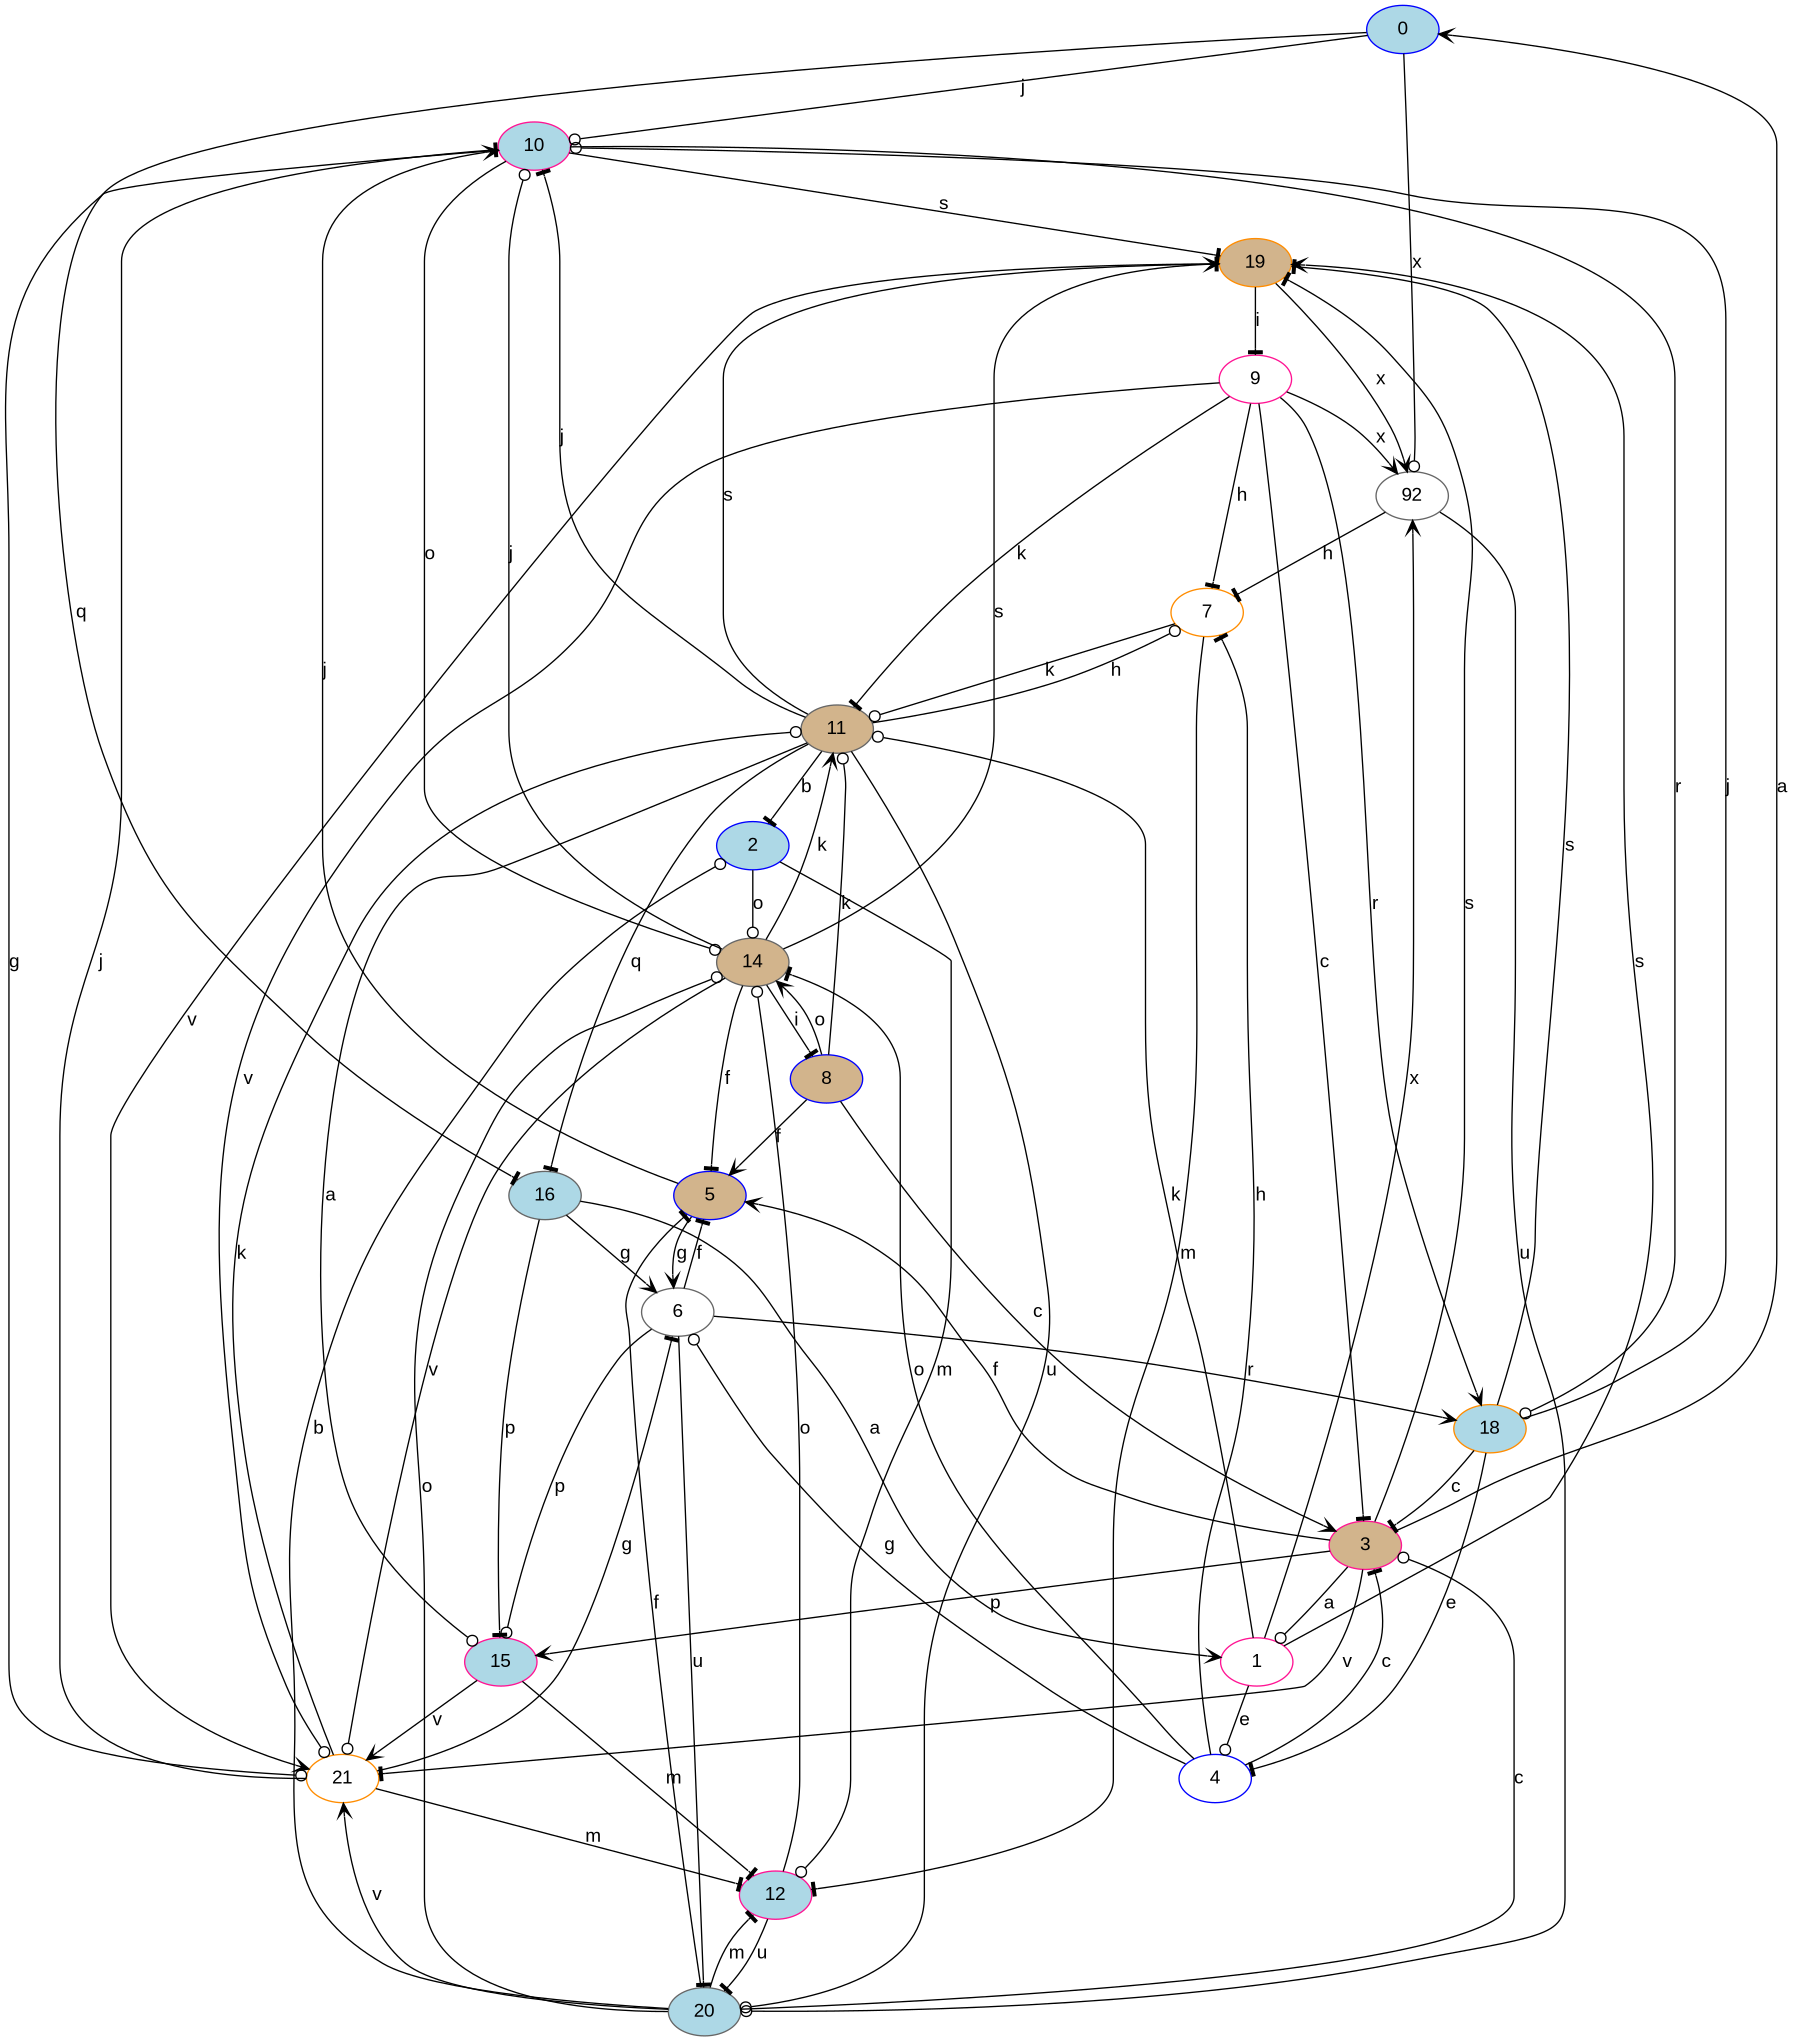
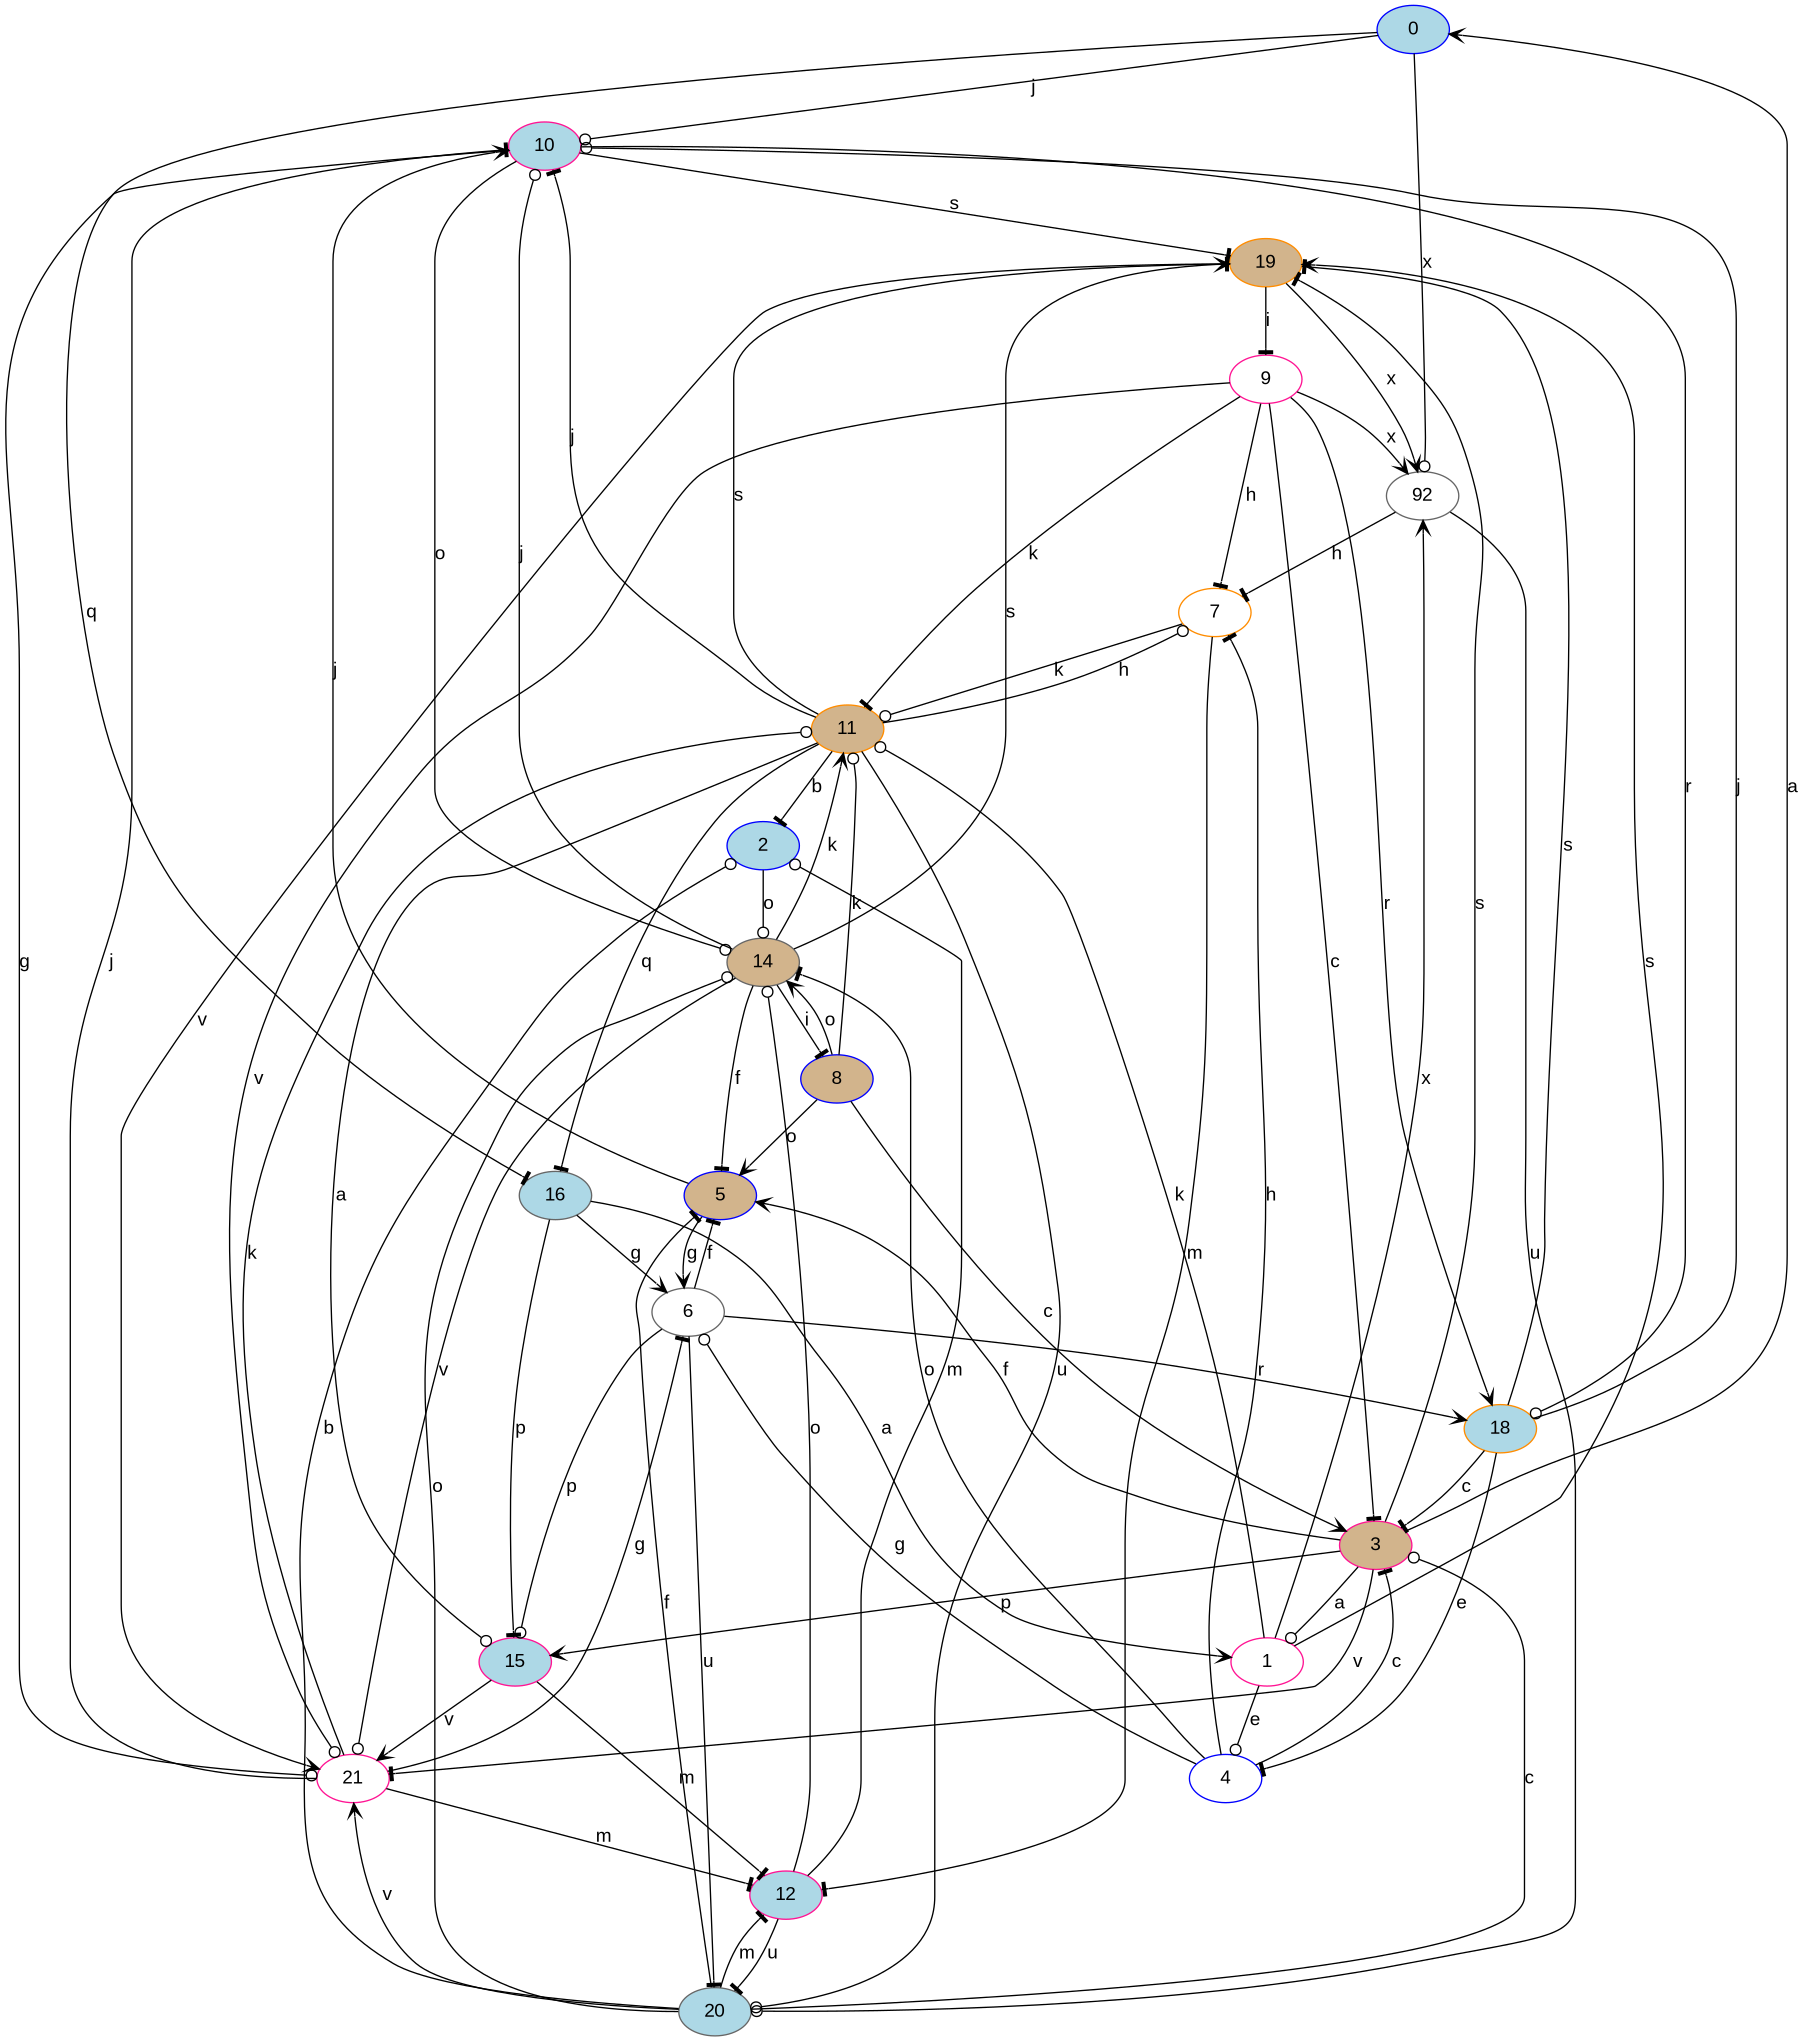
node "11": color gray40 -> darkorange
edge "8" -> "5": label "f" -> "o"
edge "2" -> "12": reversed
node "21": color darkorange -> deeppink
